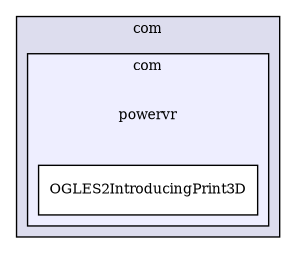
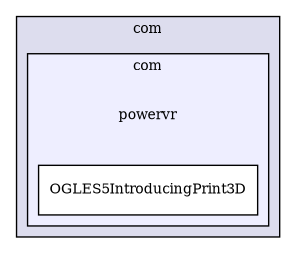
node "OGLES2IntroducingPrint3D": label "OGLES2IntroducingPrint3D" -> "OGLES5IntroducingPrint3D"
